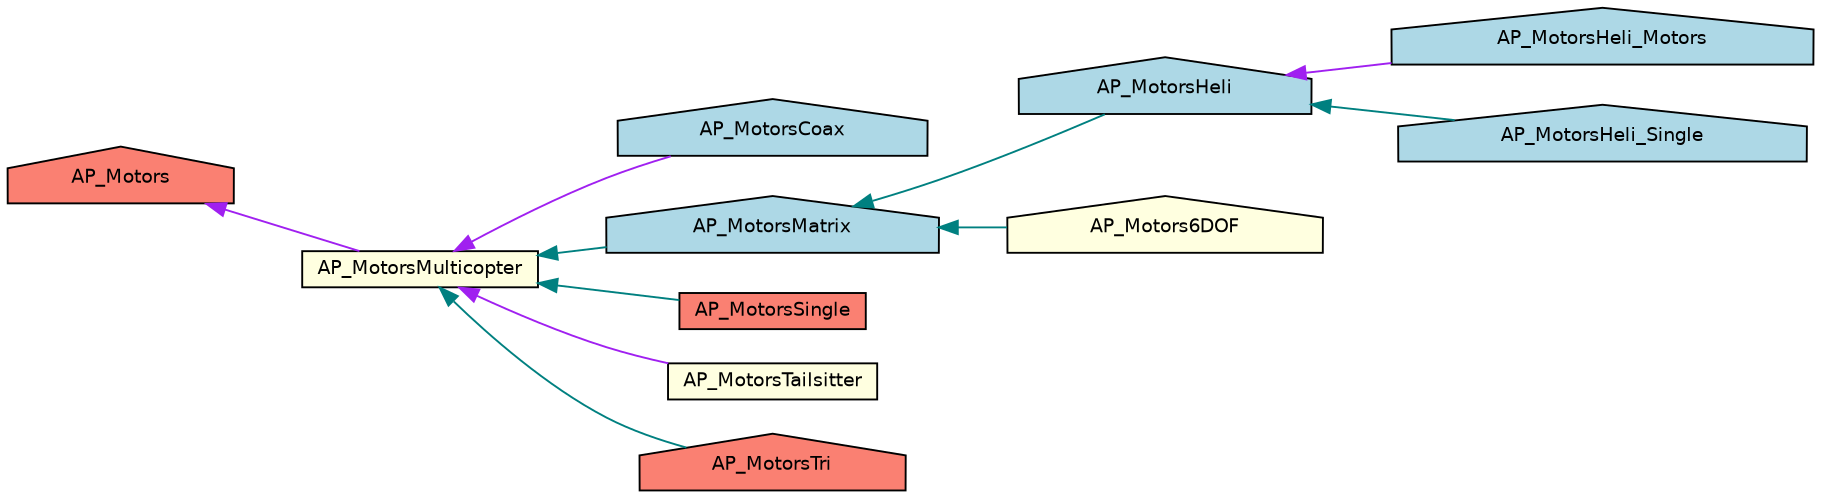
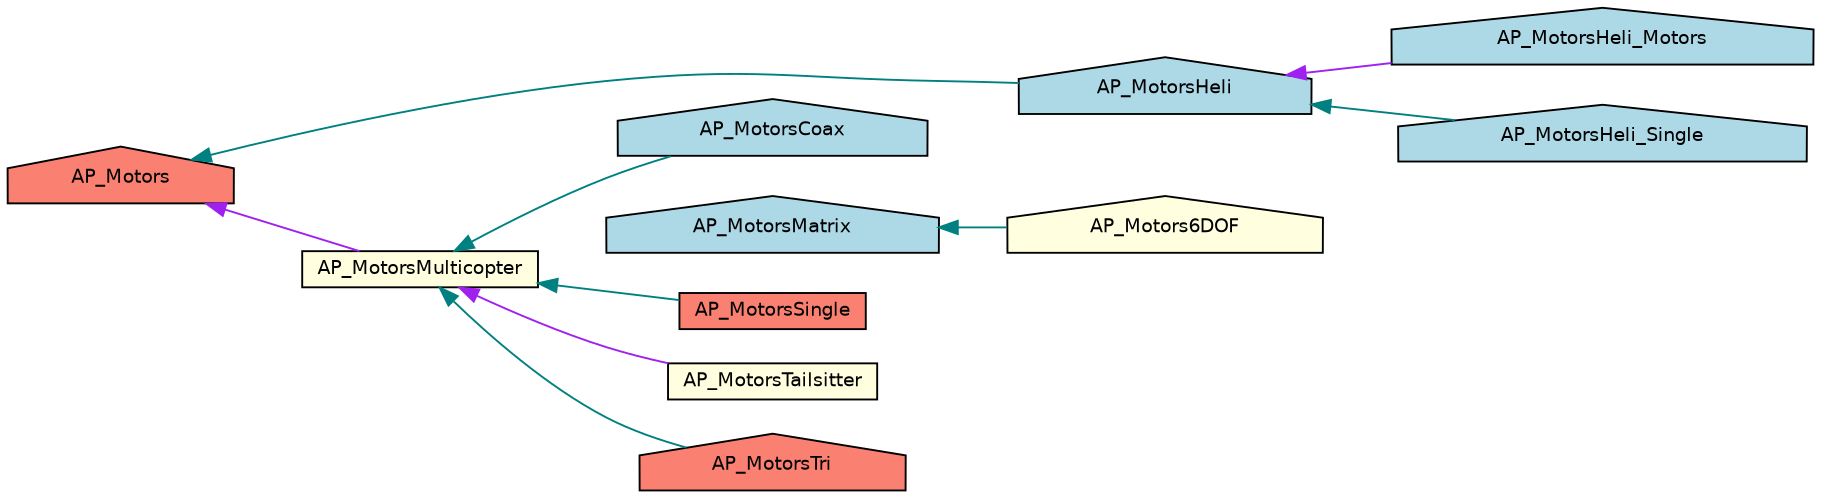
edge "AP_MotorsHeli" -> "AP_MotorsMatrix": now "AP_MotorsHeli" -> "AP_Motors"
edge "AP_MotorsCoax" -> "AP_MotorsMulticopter": color purple -> teal
edge "AP_MotorsMatrix" -> "AP_MotorsMulticopter": removed
